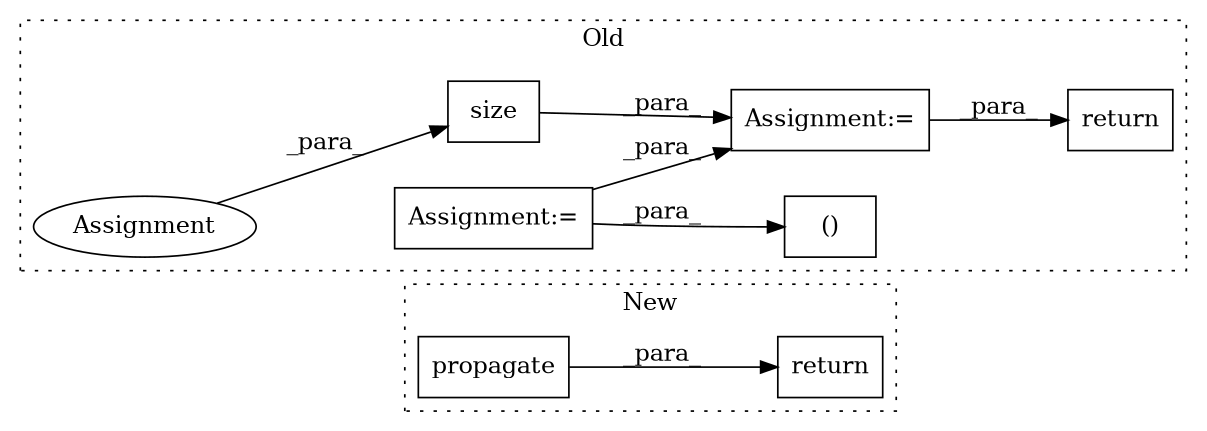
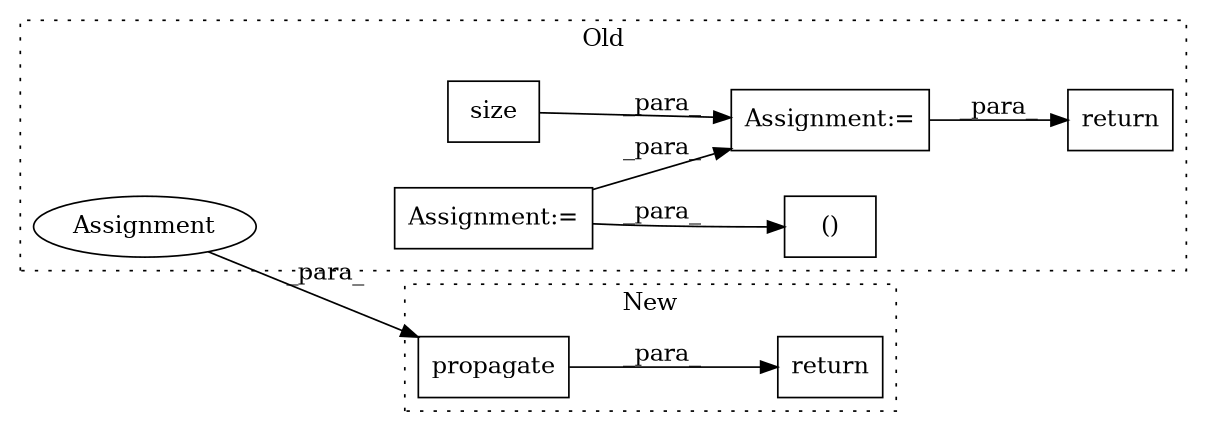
edge "Assignment" -> "size": now "Assignment" -> "propagate"
